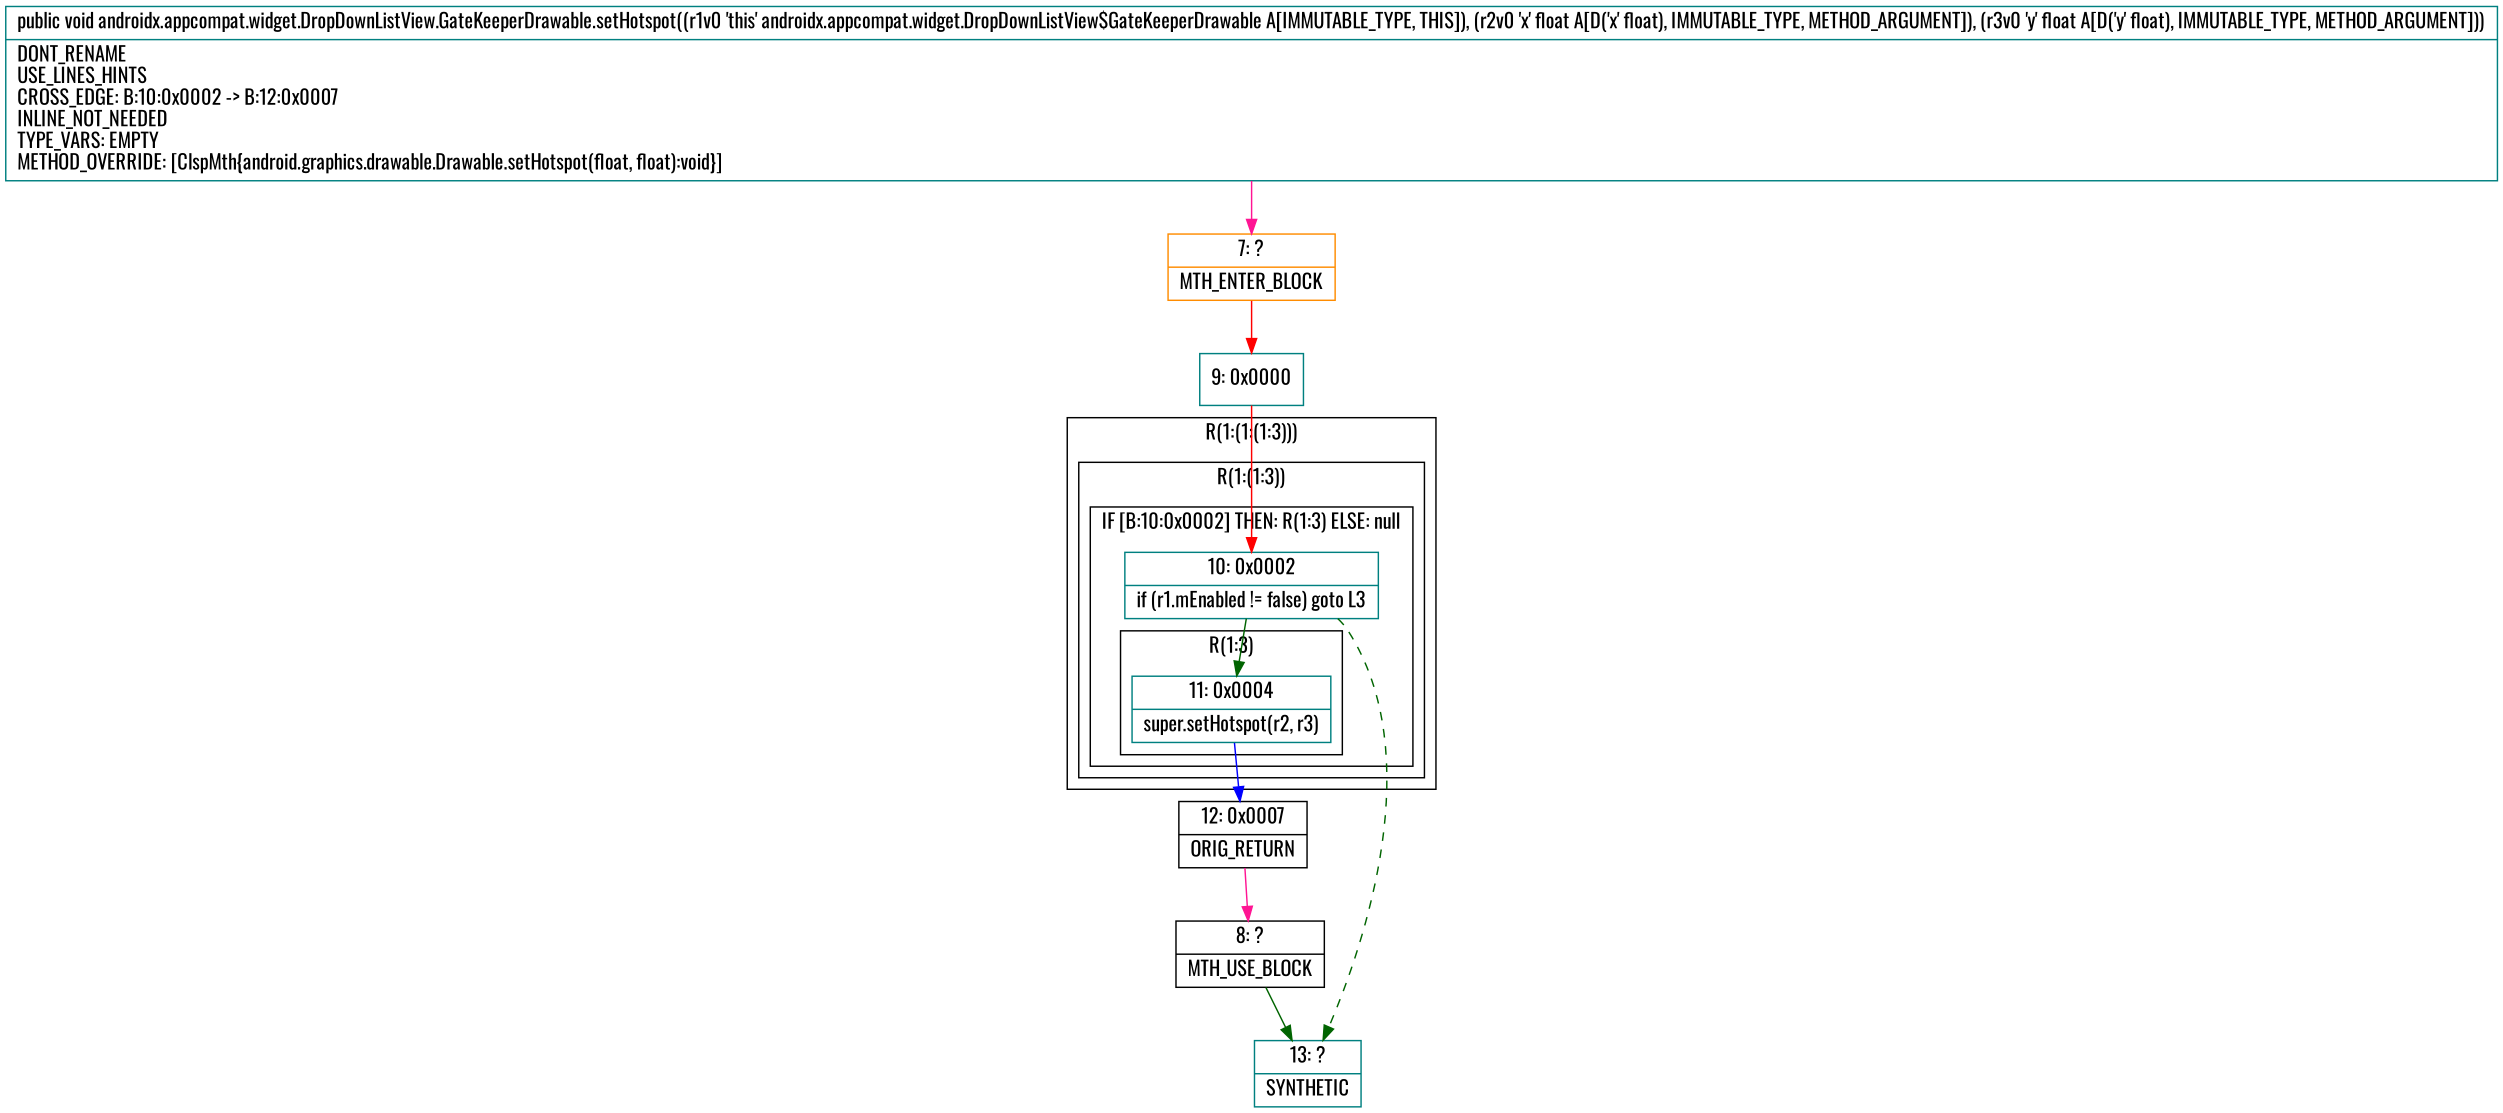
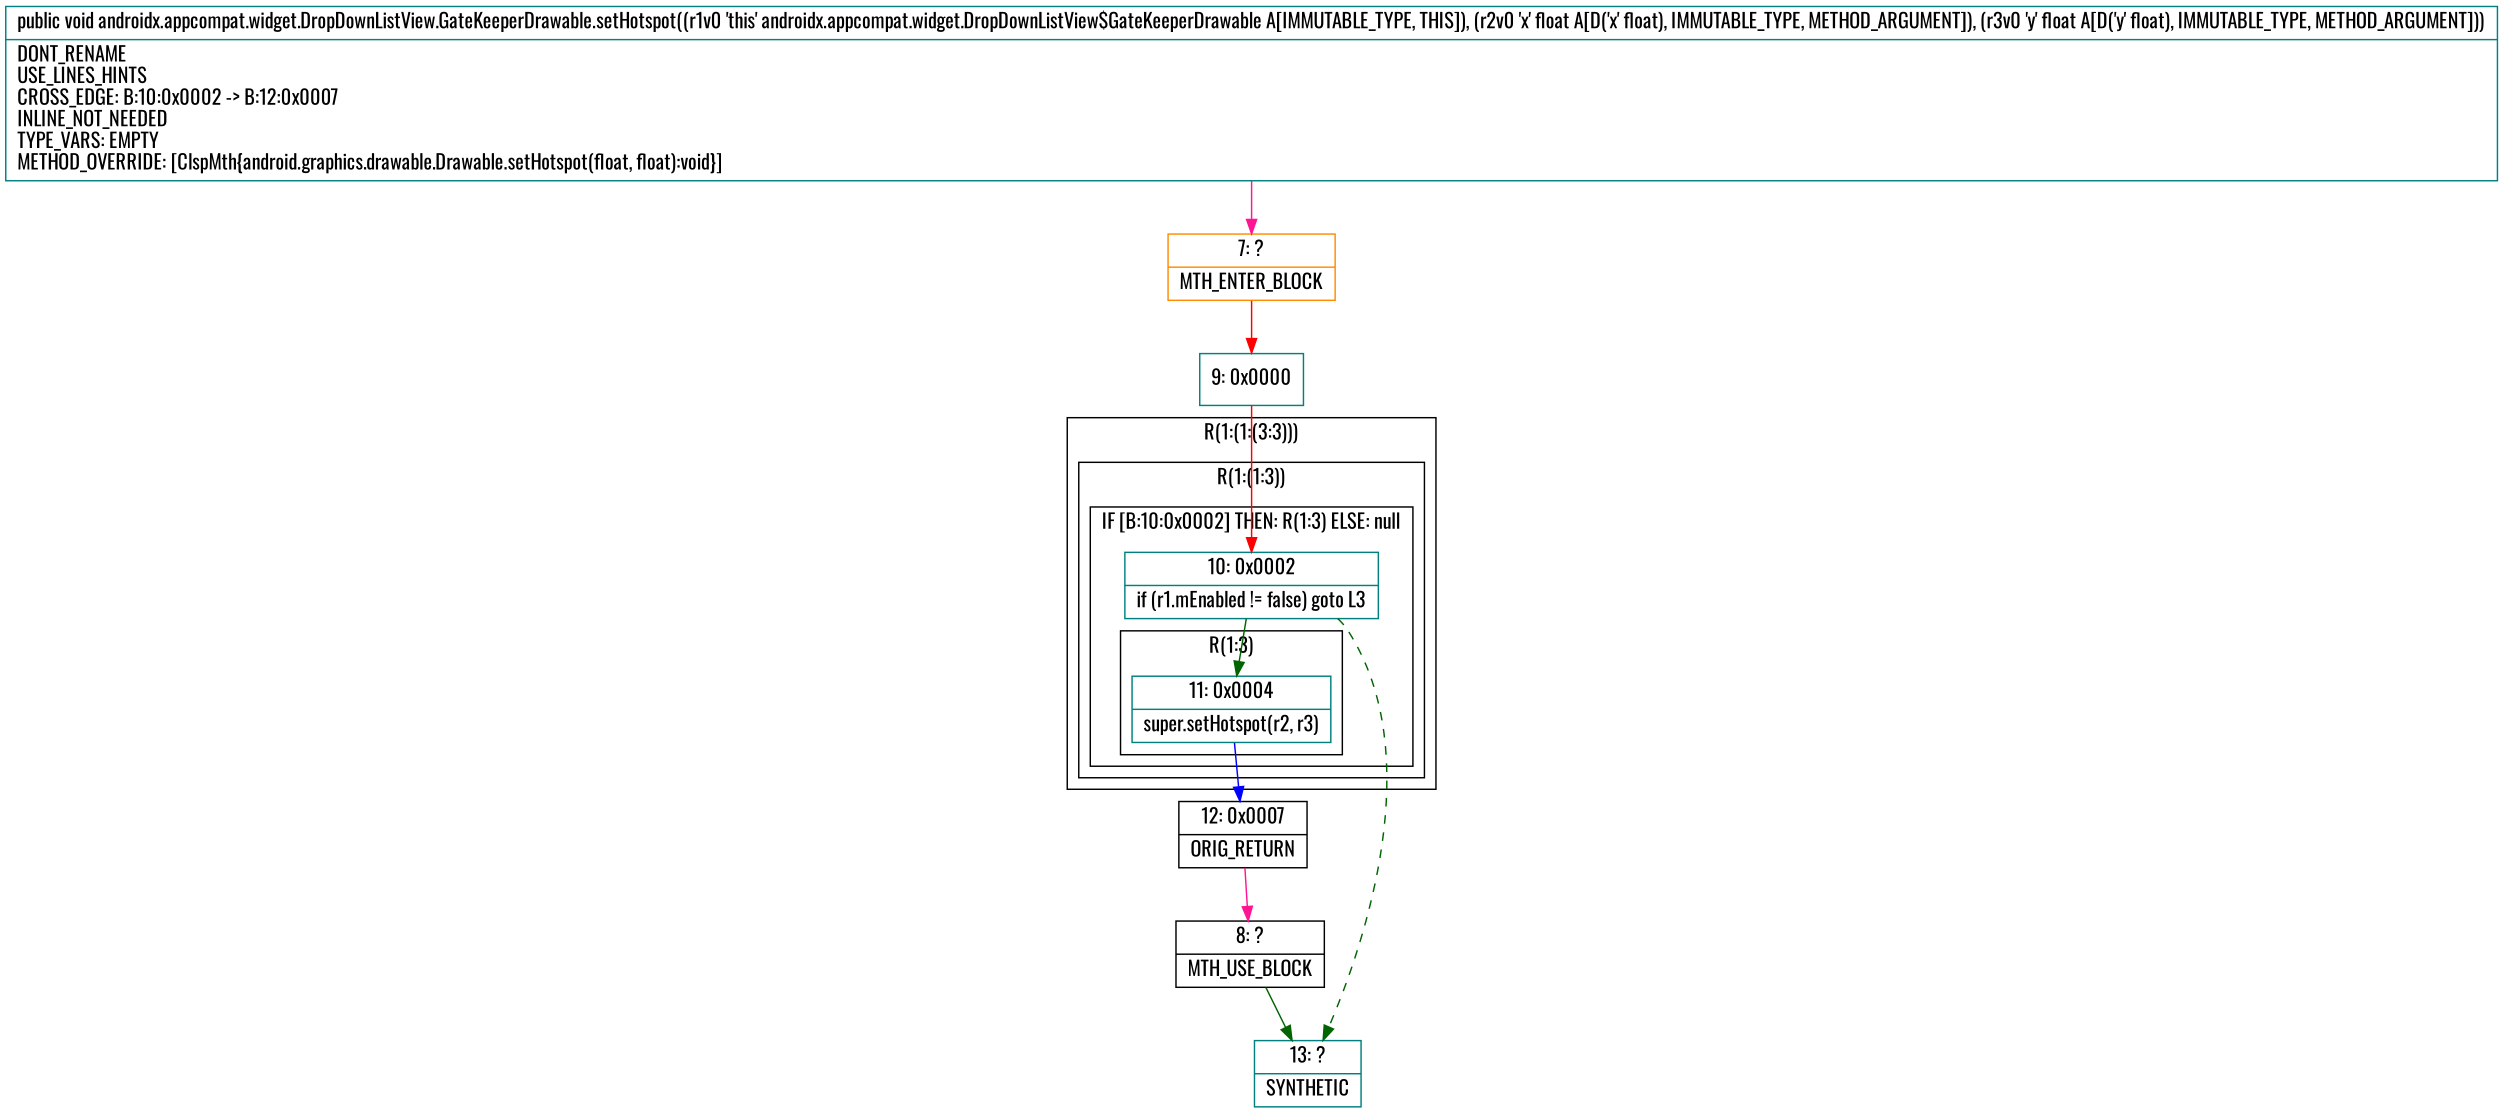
cluster "R(1:(1:(1:3)))": label "R(1:(1:(1:3)))" -> "R(1:(1:(3:3)))"
